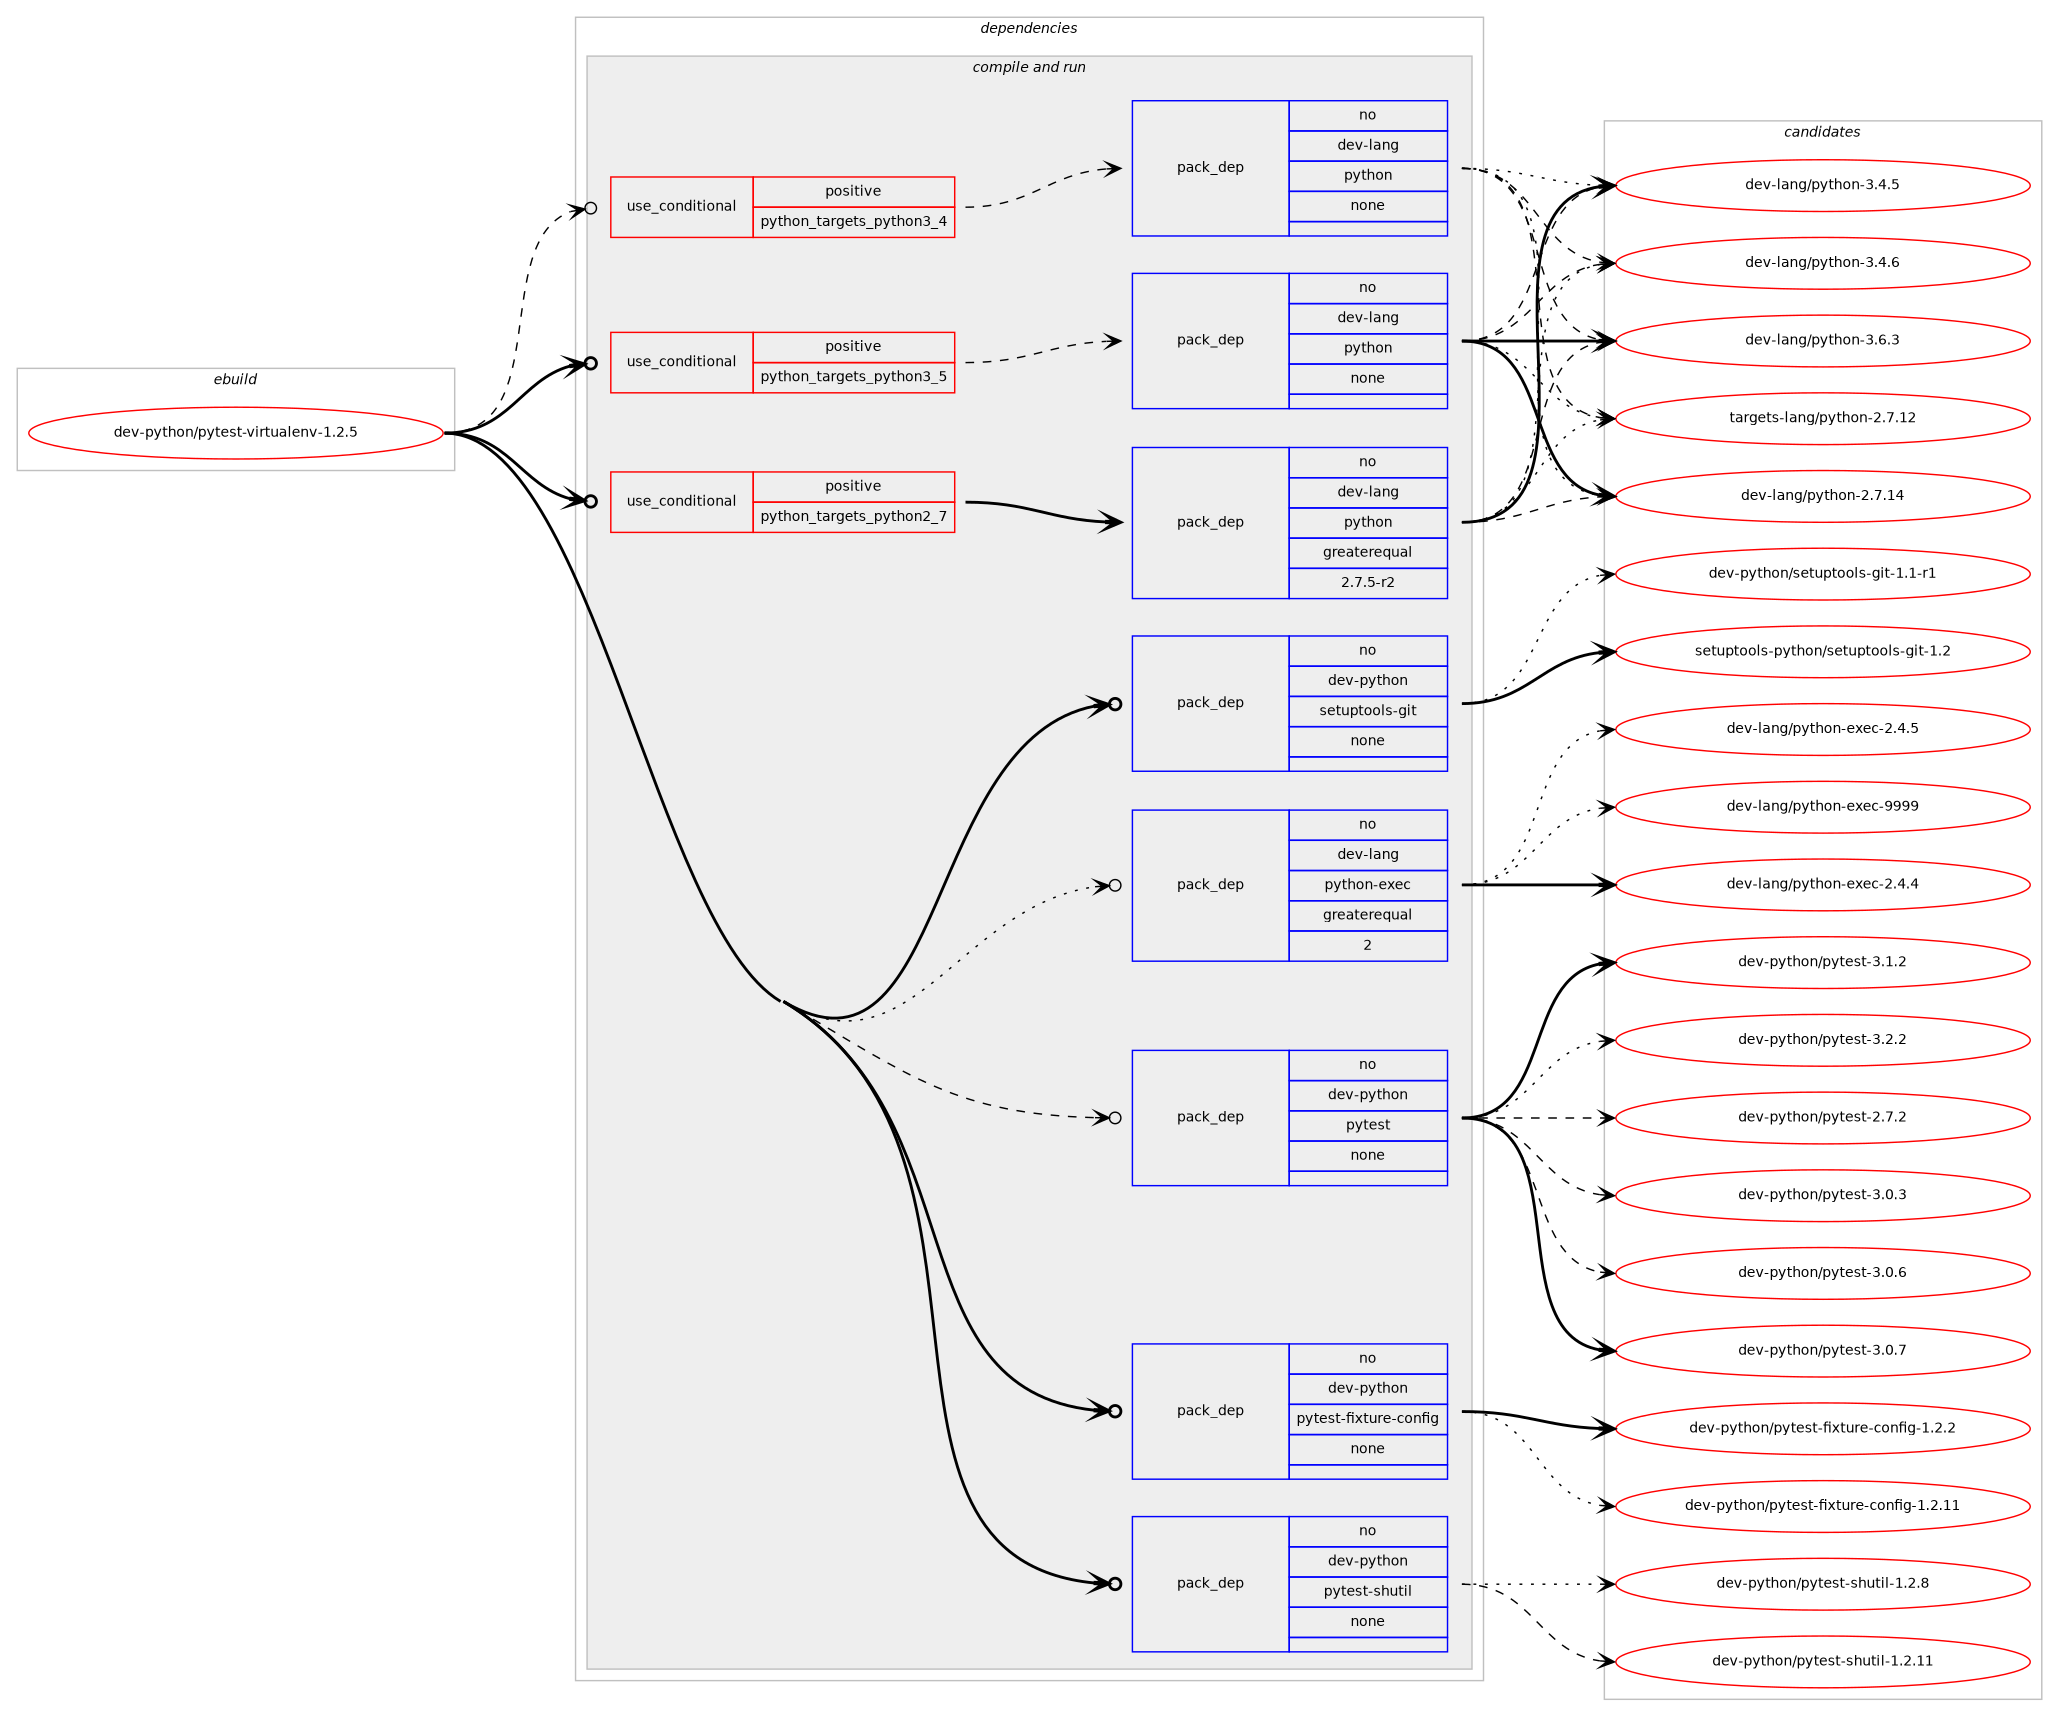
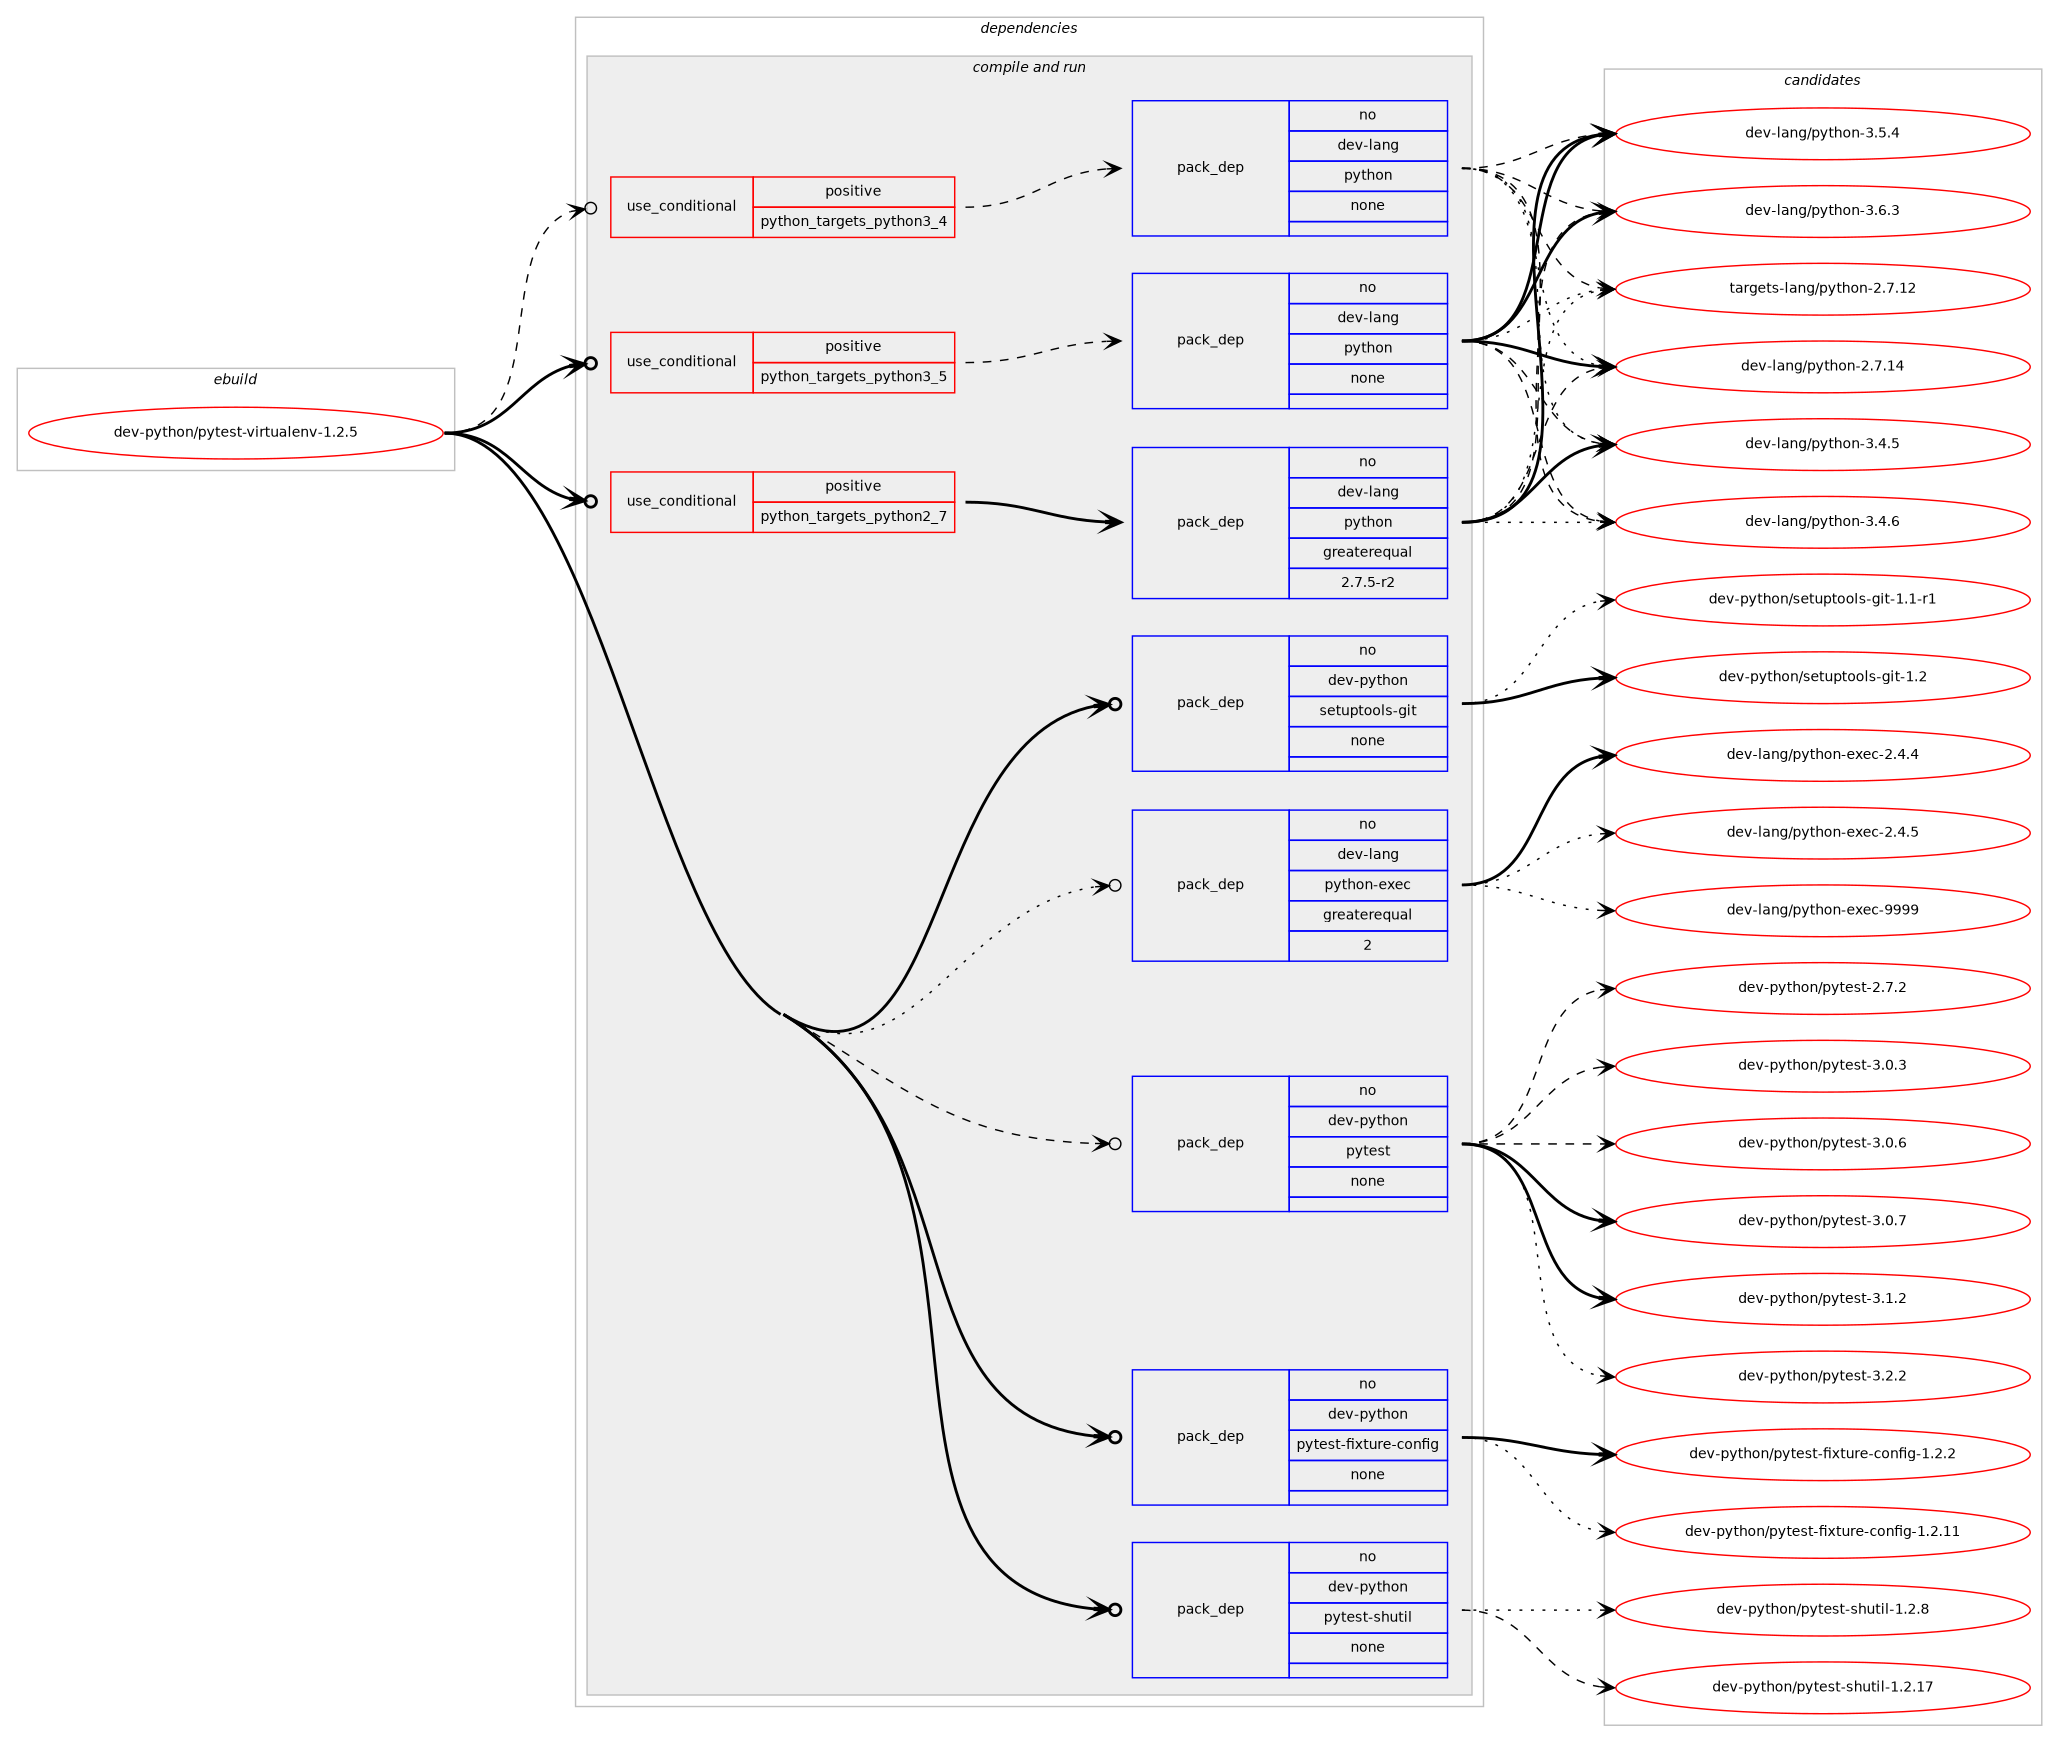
node "dev-lang/python-3.5.4": added
node "setuptools-python/setuptools-git-1.2": label "setuptools-python/setuptools-git-1.2" -> "dev-python/setuptools-git-1.2"
node "dev-python/pytest-shutil-1.2.11": label "dev-python/pytest-shutil-1.2.11" -> "dev-python/pytest-shutil-1.2.17"
